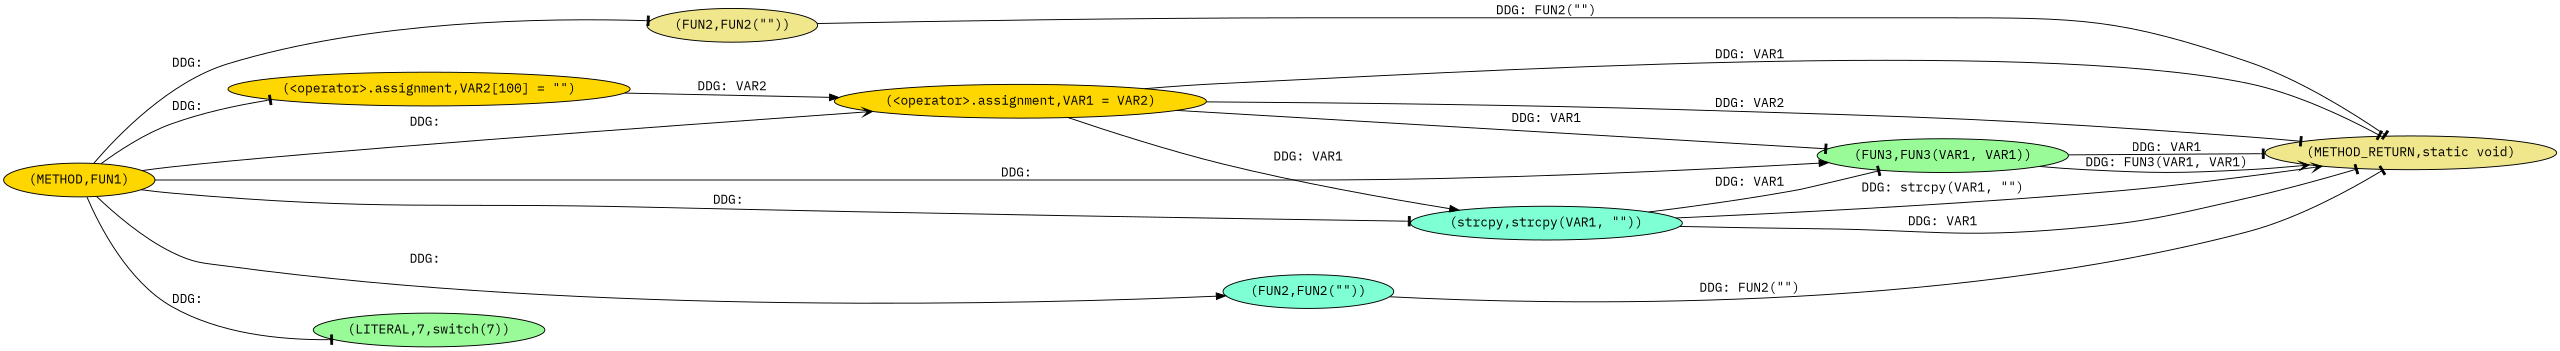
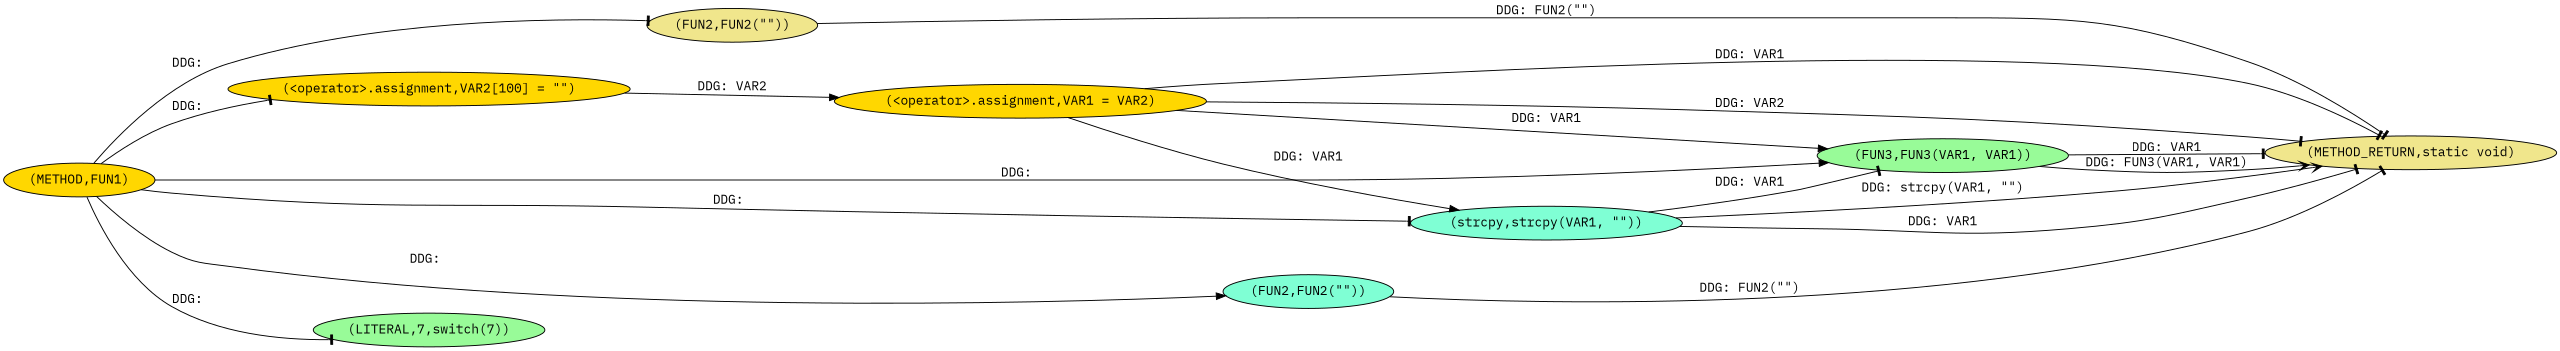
edge "(<operator>.assignment,VAR1 = VAR2)" -> "(FUN3,FUN3(VAR1, VAR1))": arrowhead tee -> normal
edge "(METHOD,FUN1)" -> "(<operator>.assignment,VAR1 = VAR2)": removed, label "DDG:"
